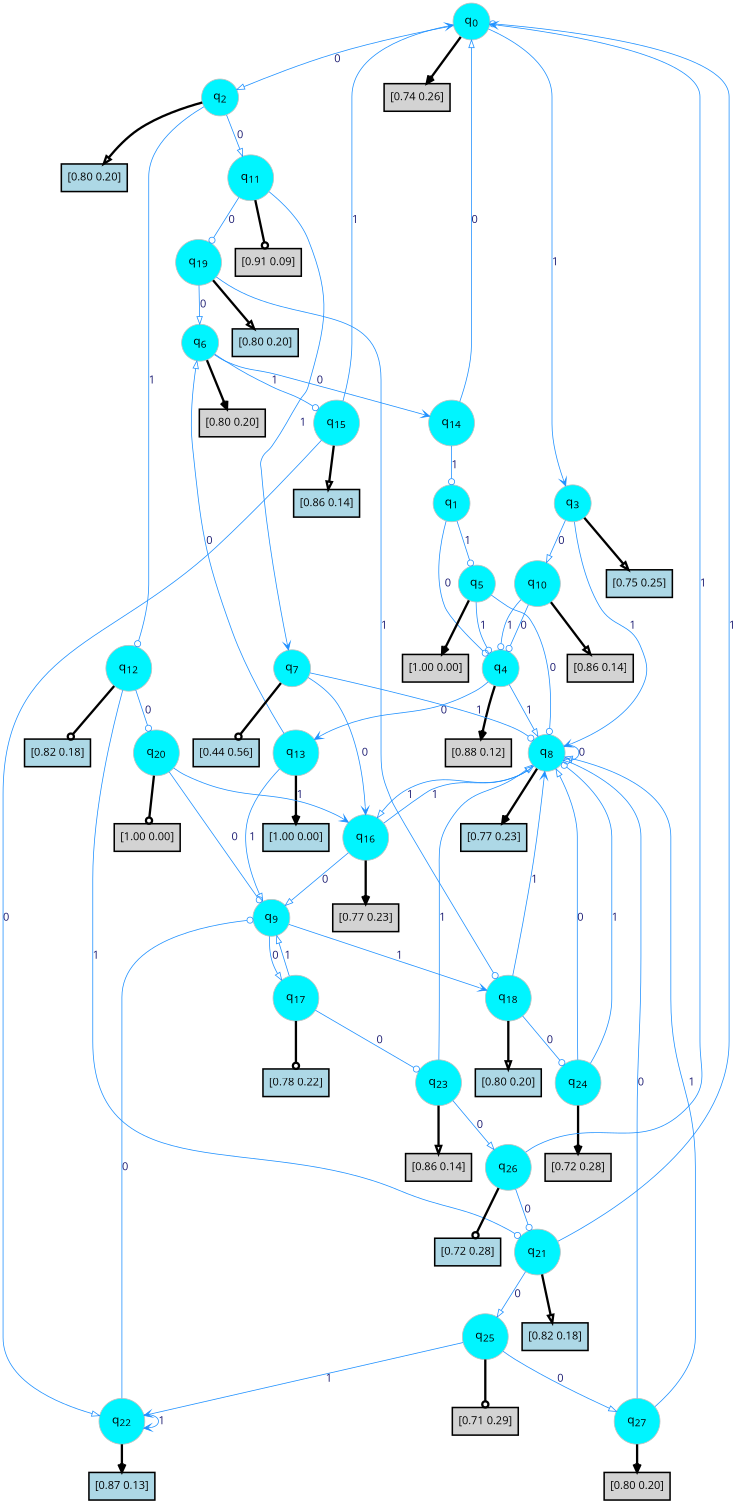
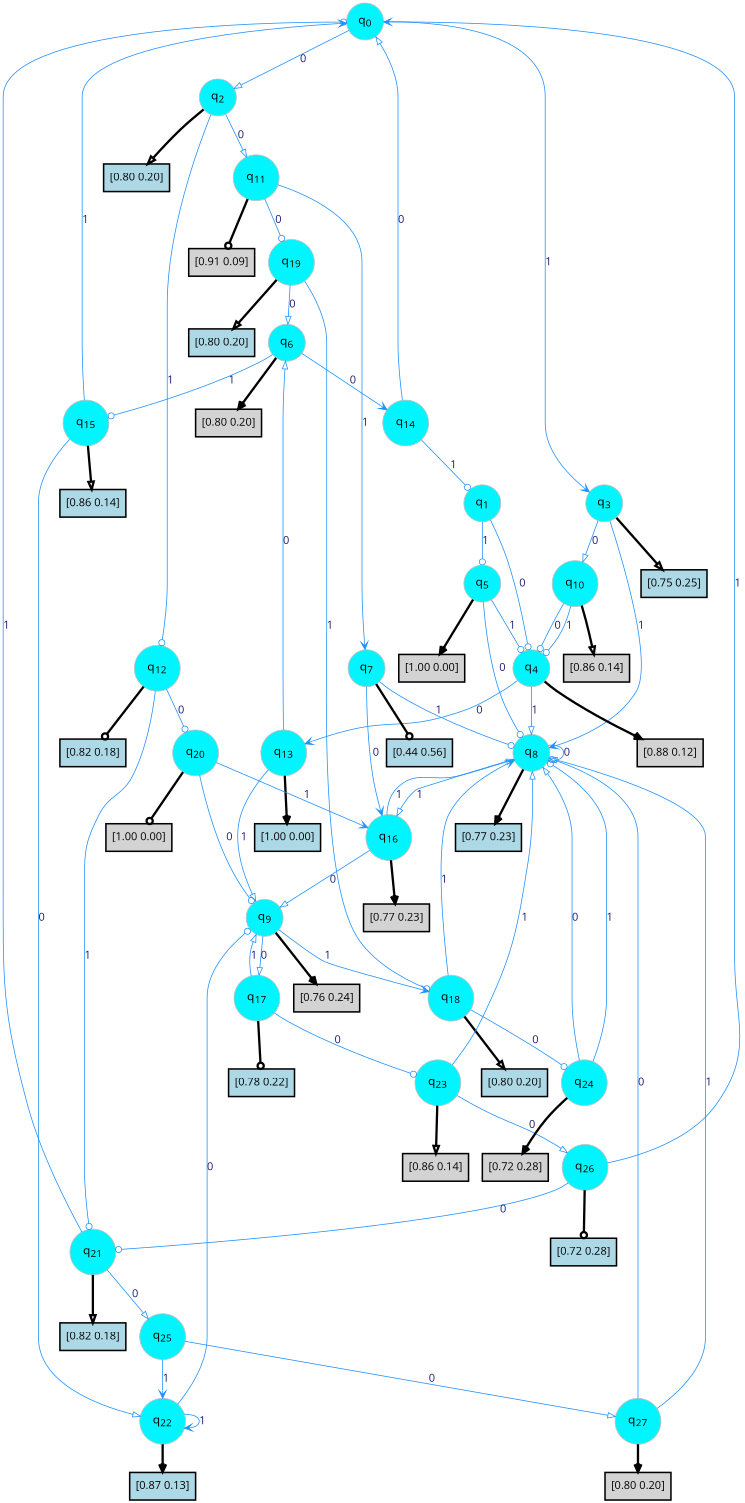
node "[0.74 0.26]": removed
node "[0.76 0.24]": added
node "[0.71 0.29]": removed
